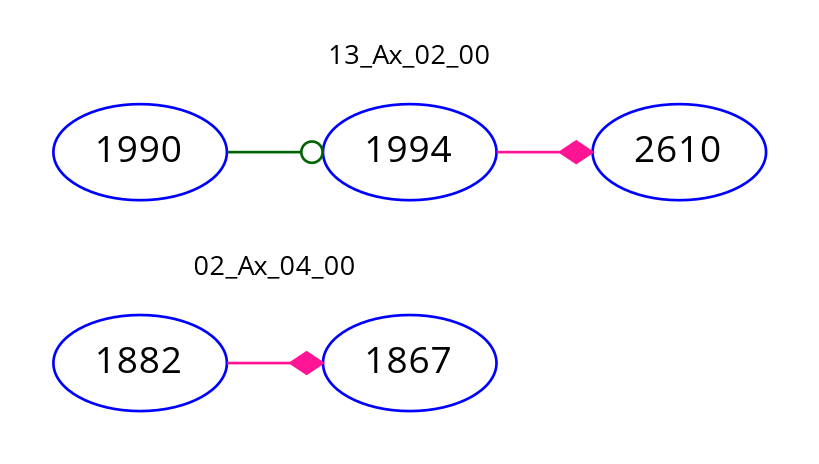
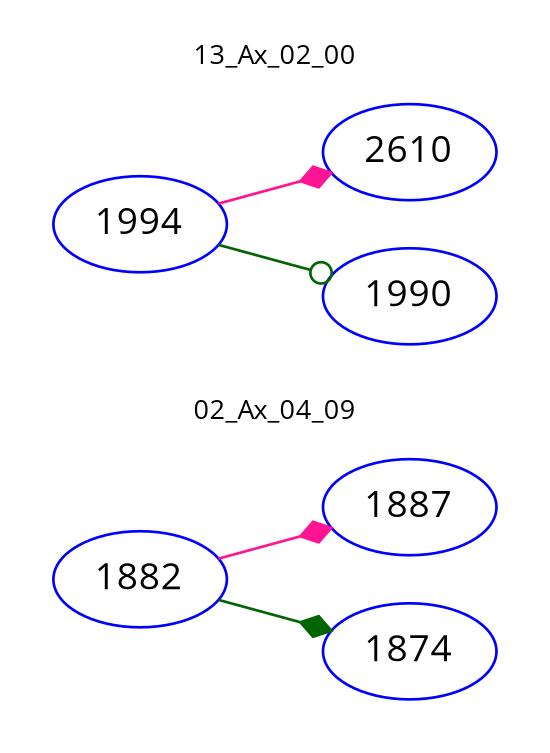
edge "1990" -> "1994": reversed
cluster "02_Ax_04_00": label "02_Ax_04_00" -> "02_Ax_04_09"
node "1867": label "1867" -> "1887"
node "1874": added
